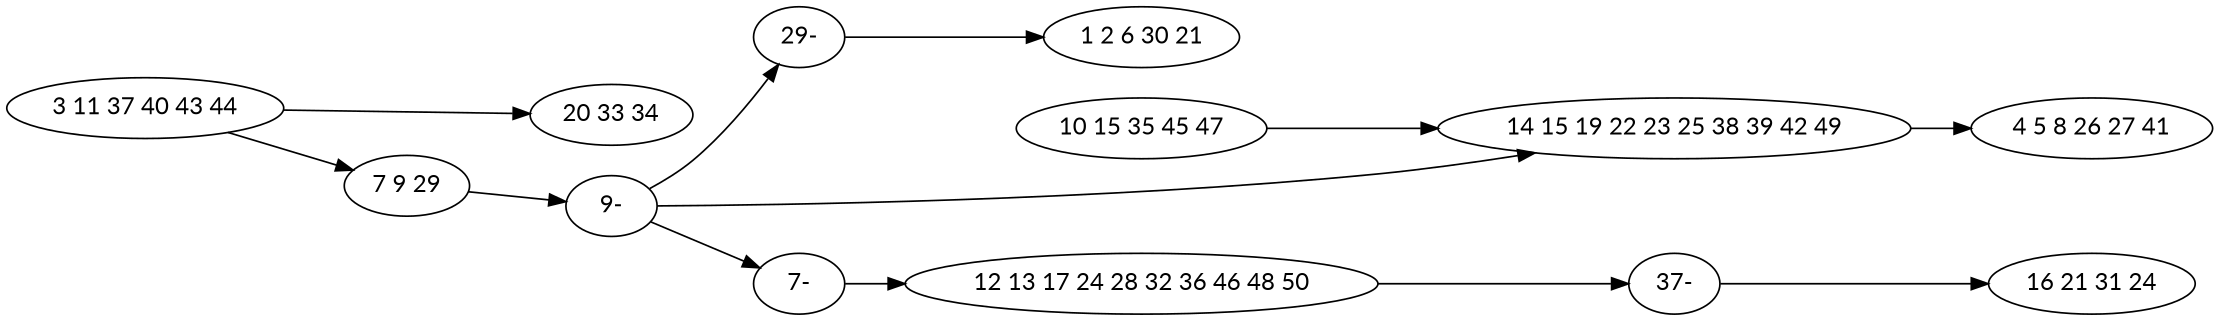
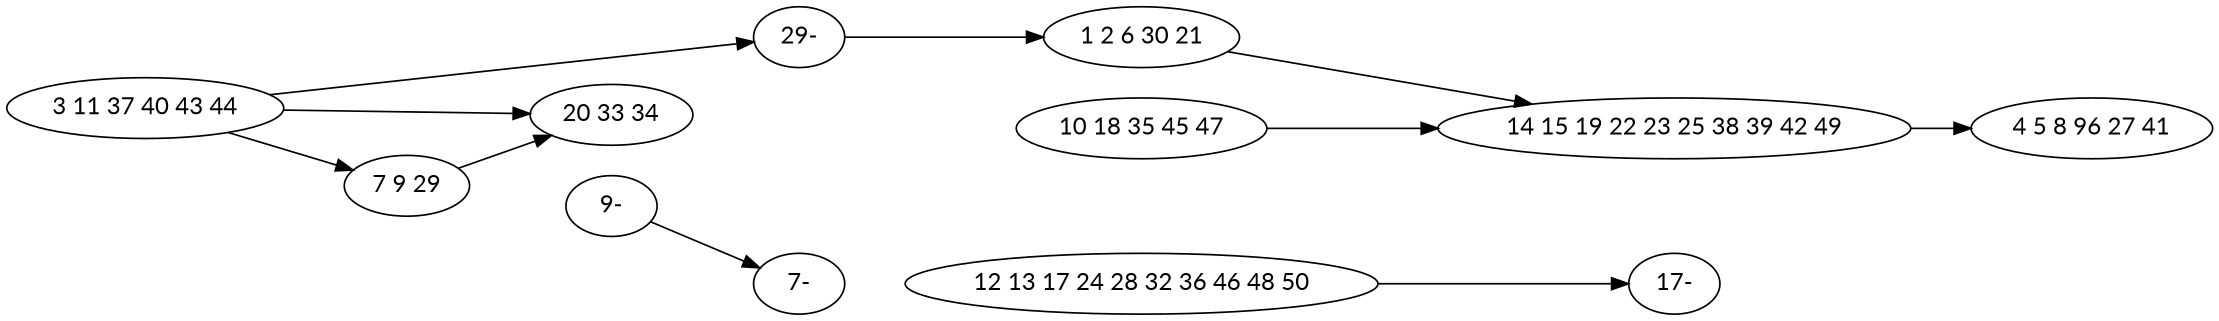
node "10 15 35 45 47": label "10 15 35 45 47" -> "10 18 35 45 47"
node "4 5 8 26 27 41": label "4 5 8 26 27 41" -> "4 5 8 96 27 41"
edge "9-" -> "29-": now "3 11 37 40 43 44" -> "29-"
edge "9-" -> "14 15 19 22 23 25 38 39 42 49": now "1 2 6 30 21" -> "14 15 19 22 23 25 38 39 42 49"
edge "7 9 29" -> "9-": now "7 9 29" -> "20 33 34"
edge "7-" -> "12 13 17 24 28 32 36 46 48 50": removed
node "37-": label "37-" -> "17-"
node "16 21 31 24": removed
